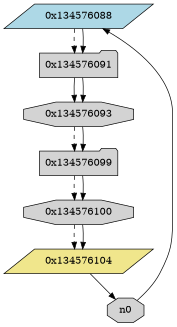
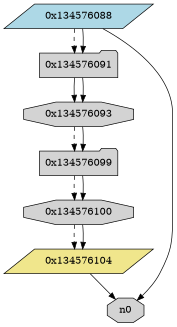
edge "n0" -> "0x134576088": reversed
